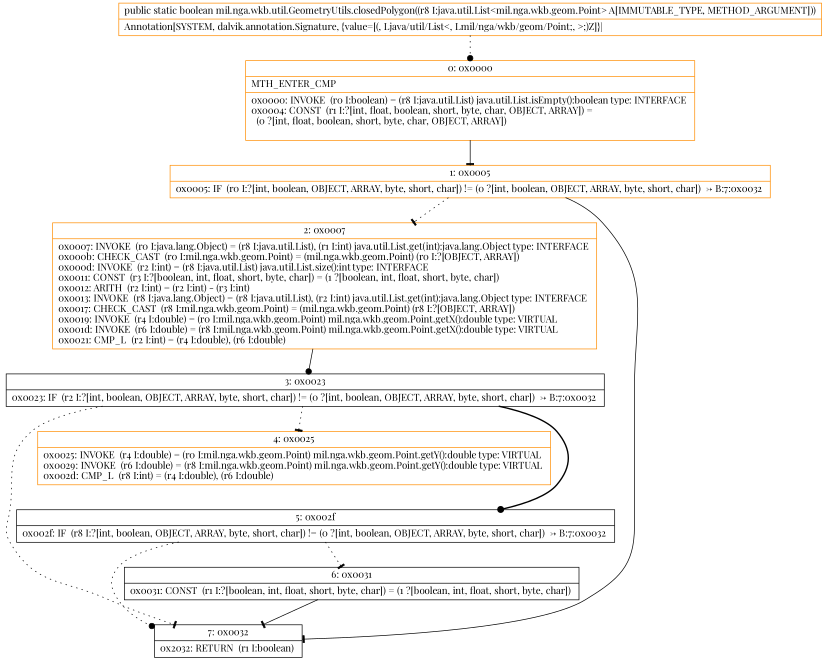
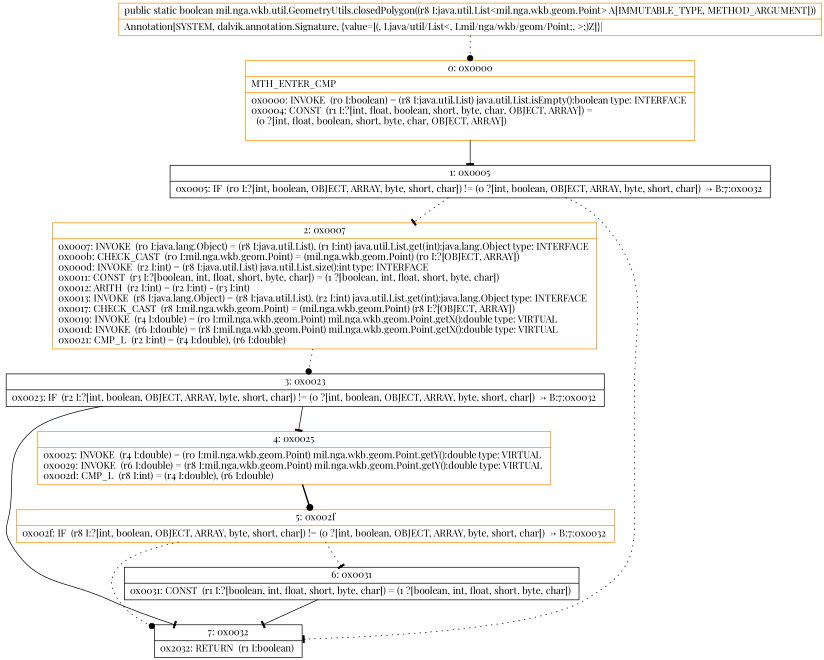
node "1: 0x0005": color darkorange -> black
edge "2: 0x0007" -> "3: 0x0023": style solid -> dotted
edge "3: 0x0023" -> "4: 0x0025": style dotted -> solid
edge "3: 0x0023" -> "5: 0x002f": now "4: 0x0025" -> "5: 0x002f"
node "5: 0x002f": color black -> darkorange
edge "1: 0x0005" -> "7: 0x0032": style solid -> dotted
edge "3: 0x0023" -> "7: 0x0032": style dotted -> solid
